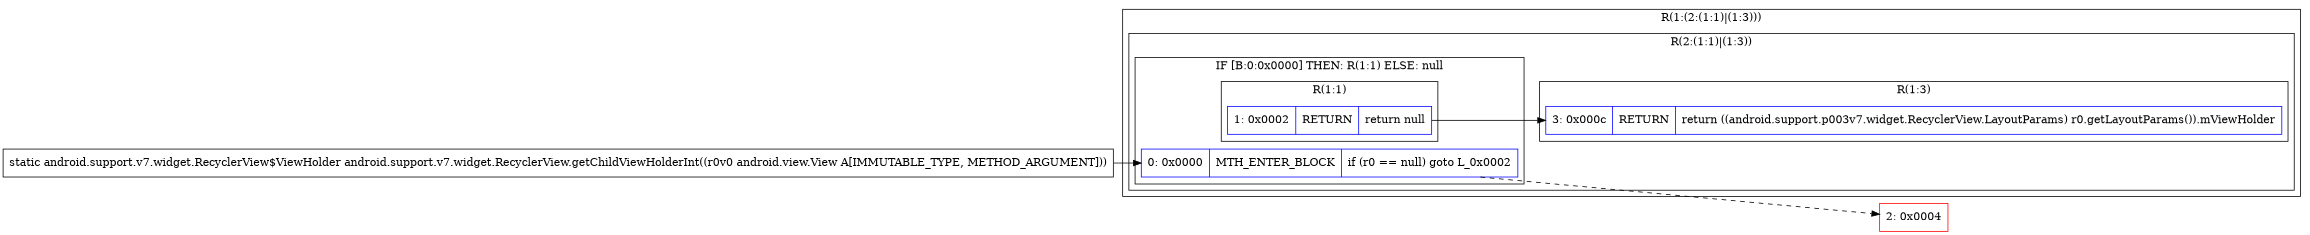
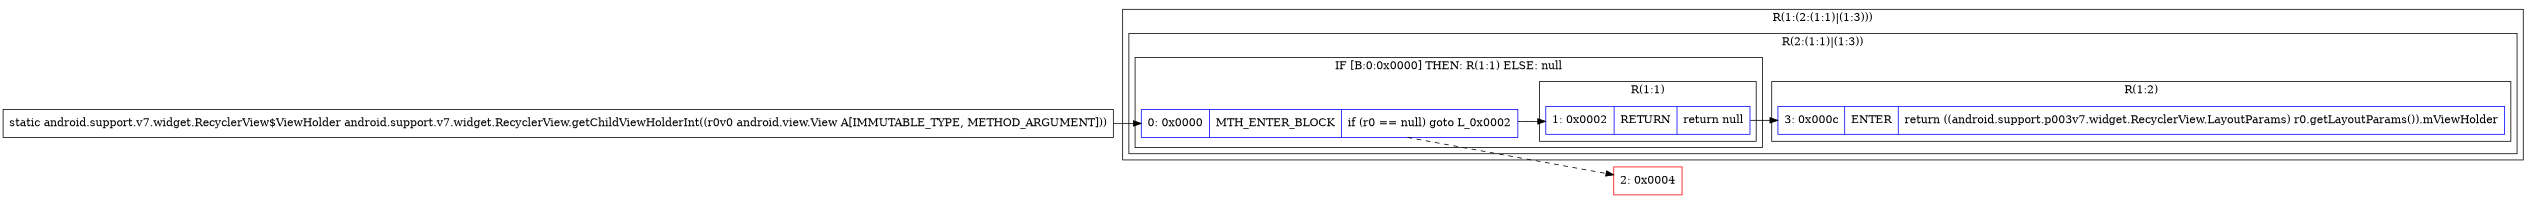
cluster "R(1:3)": label "R(1:3)" -> "R(1:2)"
node "3: 0x000c": text "RETURN" -> "ENTER"
edge "0: 0x0000" -> "1: 0x0002": added
